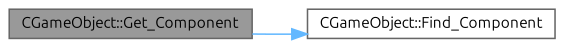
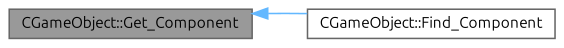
edge "CGameObject::Get_Component" -> "CGameObject::Find_Component": reversed
